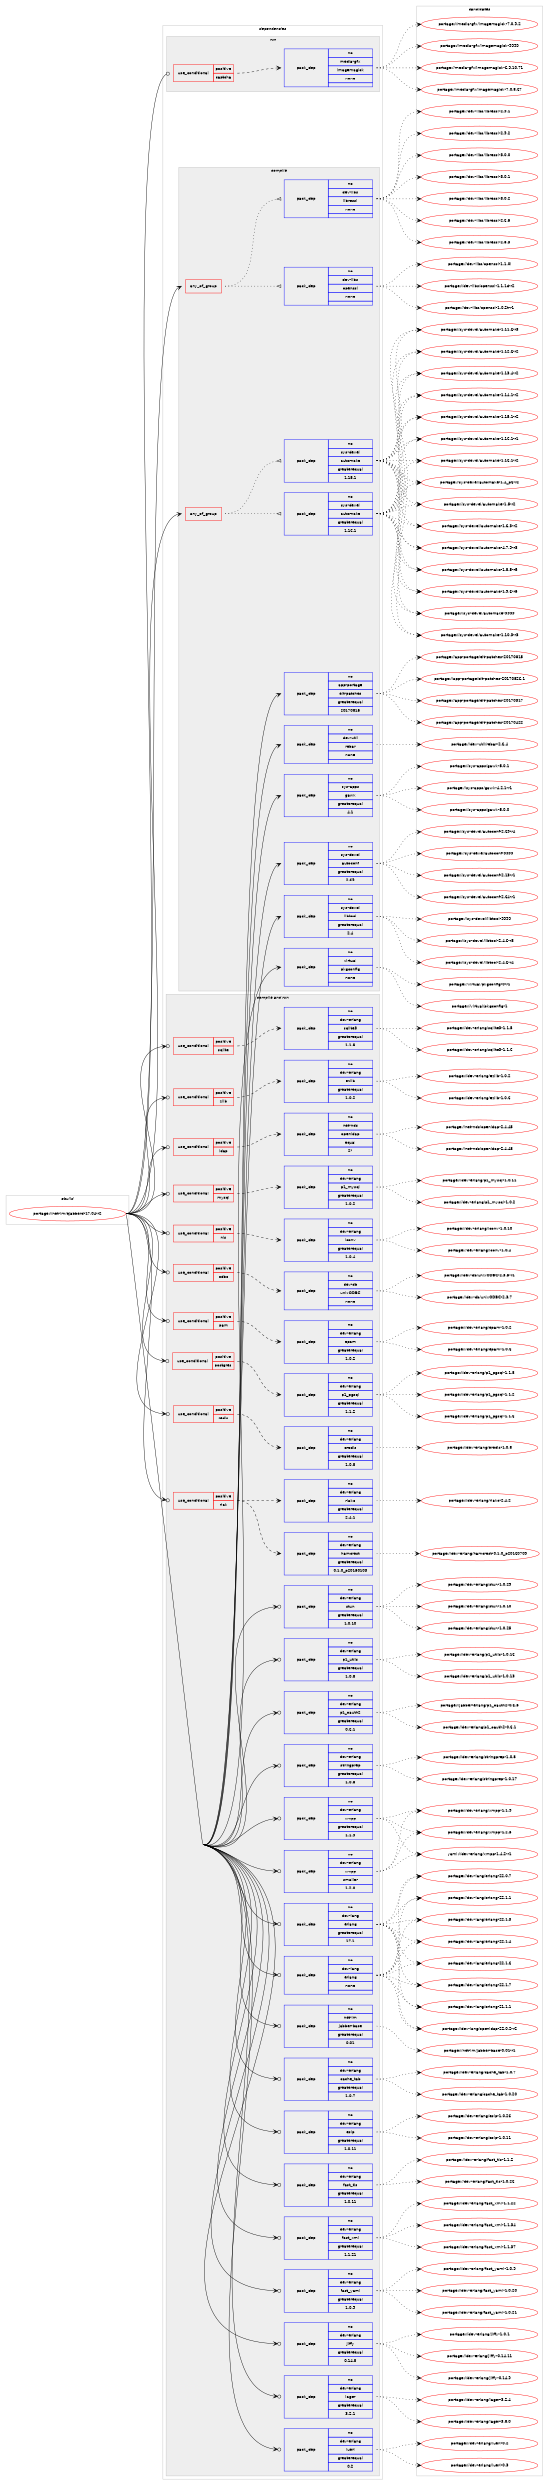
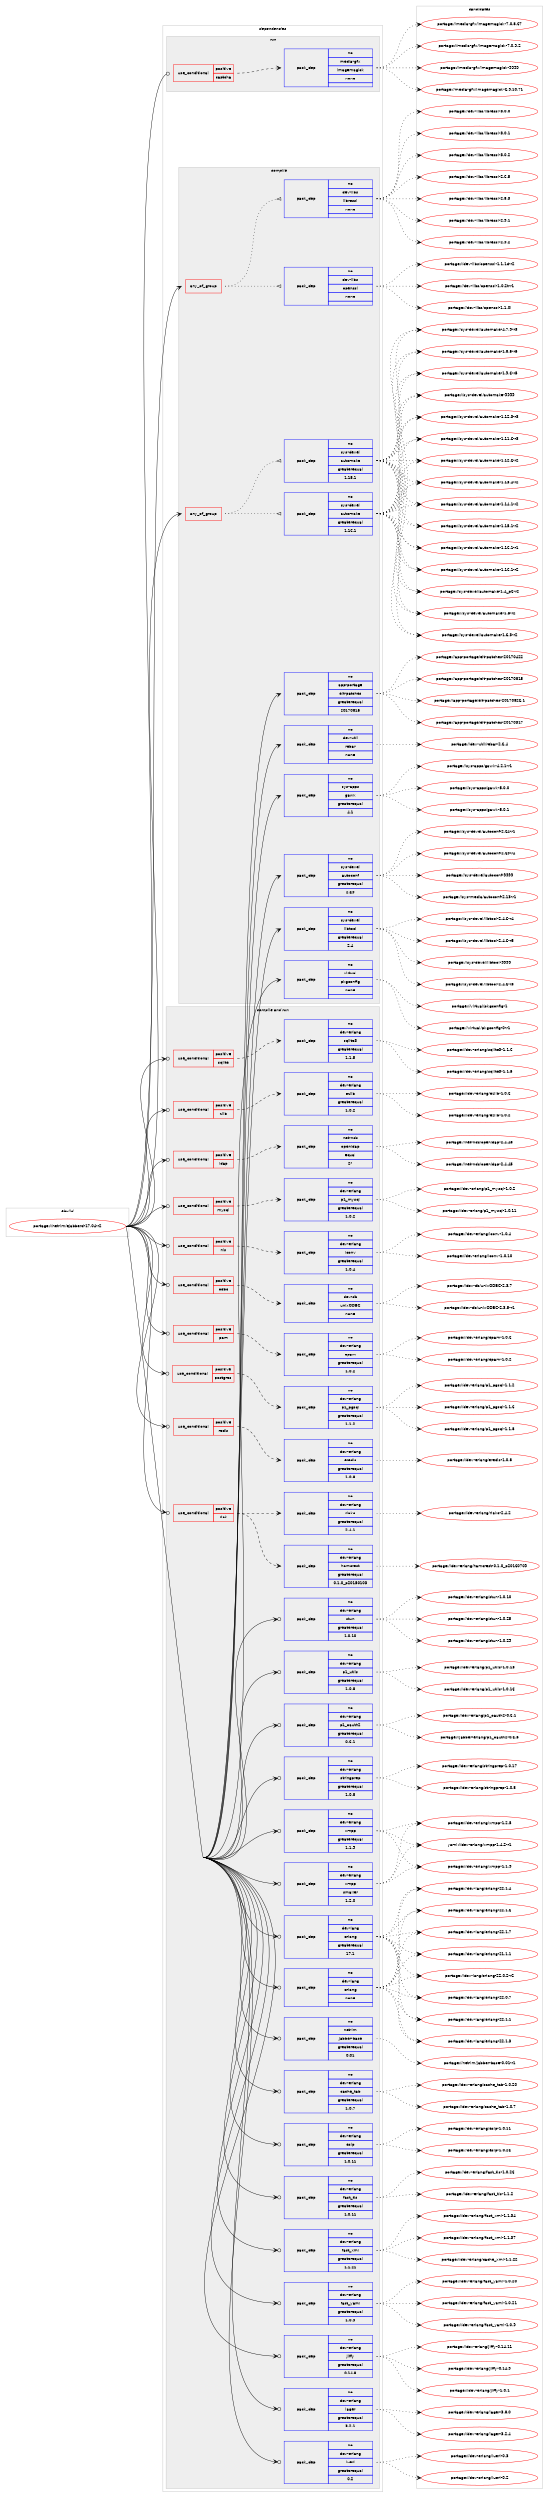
node "portage://sys-devel/automake-1.10.3-r3": label "portage://sys-devel/automake-1.10.3-r3" -> "portage://sys-devel/automake-1.12.3-r3"
node "portage://sys-devel/autoconf-2.13-r1": label "portage://sys-devel/autoconf-2.13-r1" -> "portage://sys-media/autoconf-2.13-r1"
node "portage://sys-devel/libtool-2.4.6-r5": added
node "portage://dev-lang/openldap-22.0.2-r2": label "portage://dev-lang/openldap-22.0.2-r2" -> "portage://dev-lang/erlang-22.0.2-r2"
node "portage://dev-erlang/fast_xml-1.1.22": label "portage://dev-erlang/fast_xml-1.1.22" -> "portage://dev-erlang/cache_xml-1.1.22"
